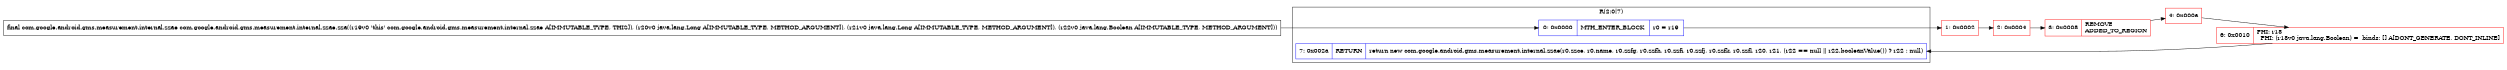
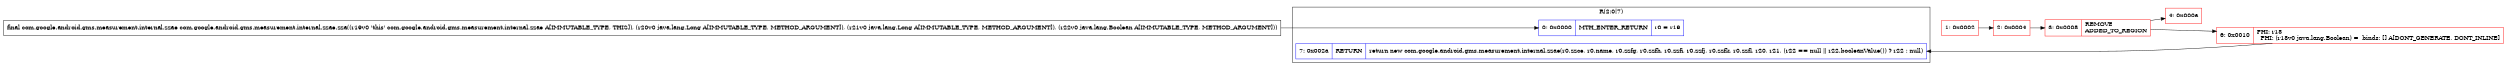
edge "4: 0x000a" -> "6: 0x0010": now "3: 0x0008" -> "6: 0x0010"
node "0: 0x0000": text "MTH_ENTER_BLOCK" -> "MTH_ENTER_RETURN"
edge "0: 0x0000" -> "1: 0x0002": removed
